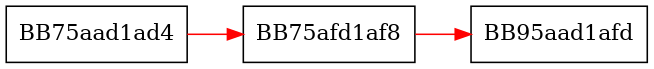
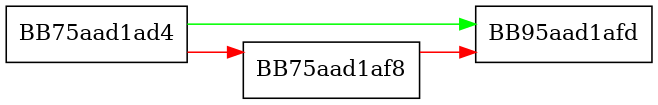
edge "BB75aad1ad4" -> "BB95aad1afd": added
node "BB75afd1af8": label "BB75afd1af8" -> "BB75aad1af8"
